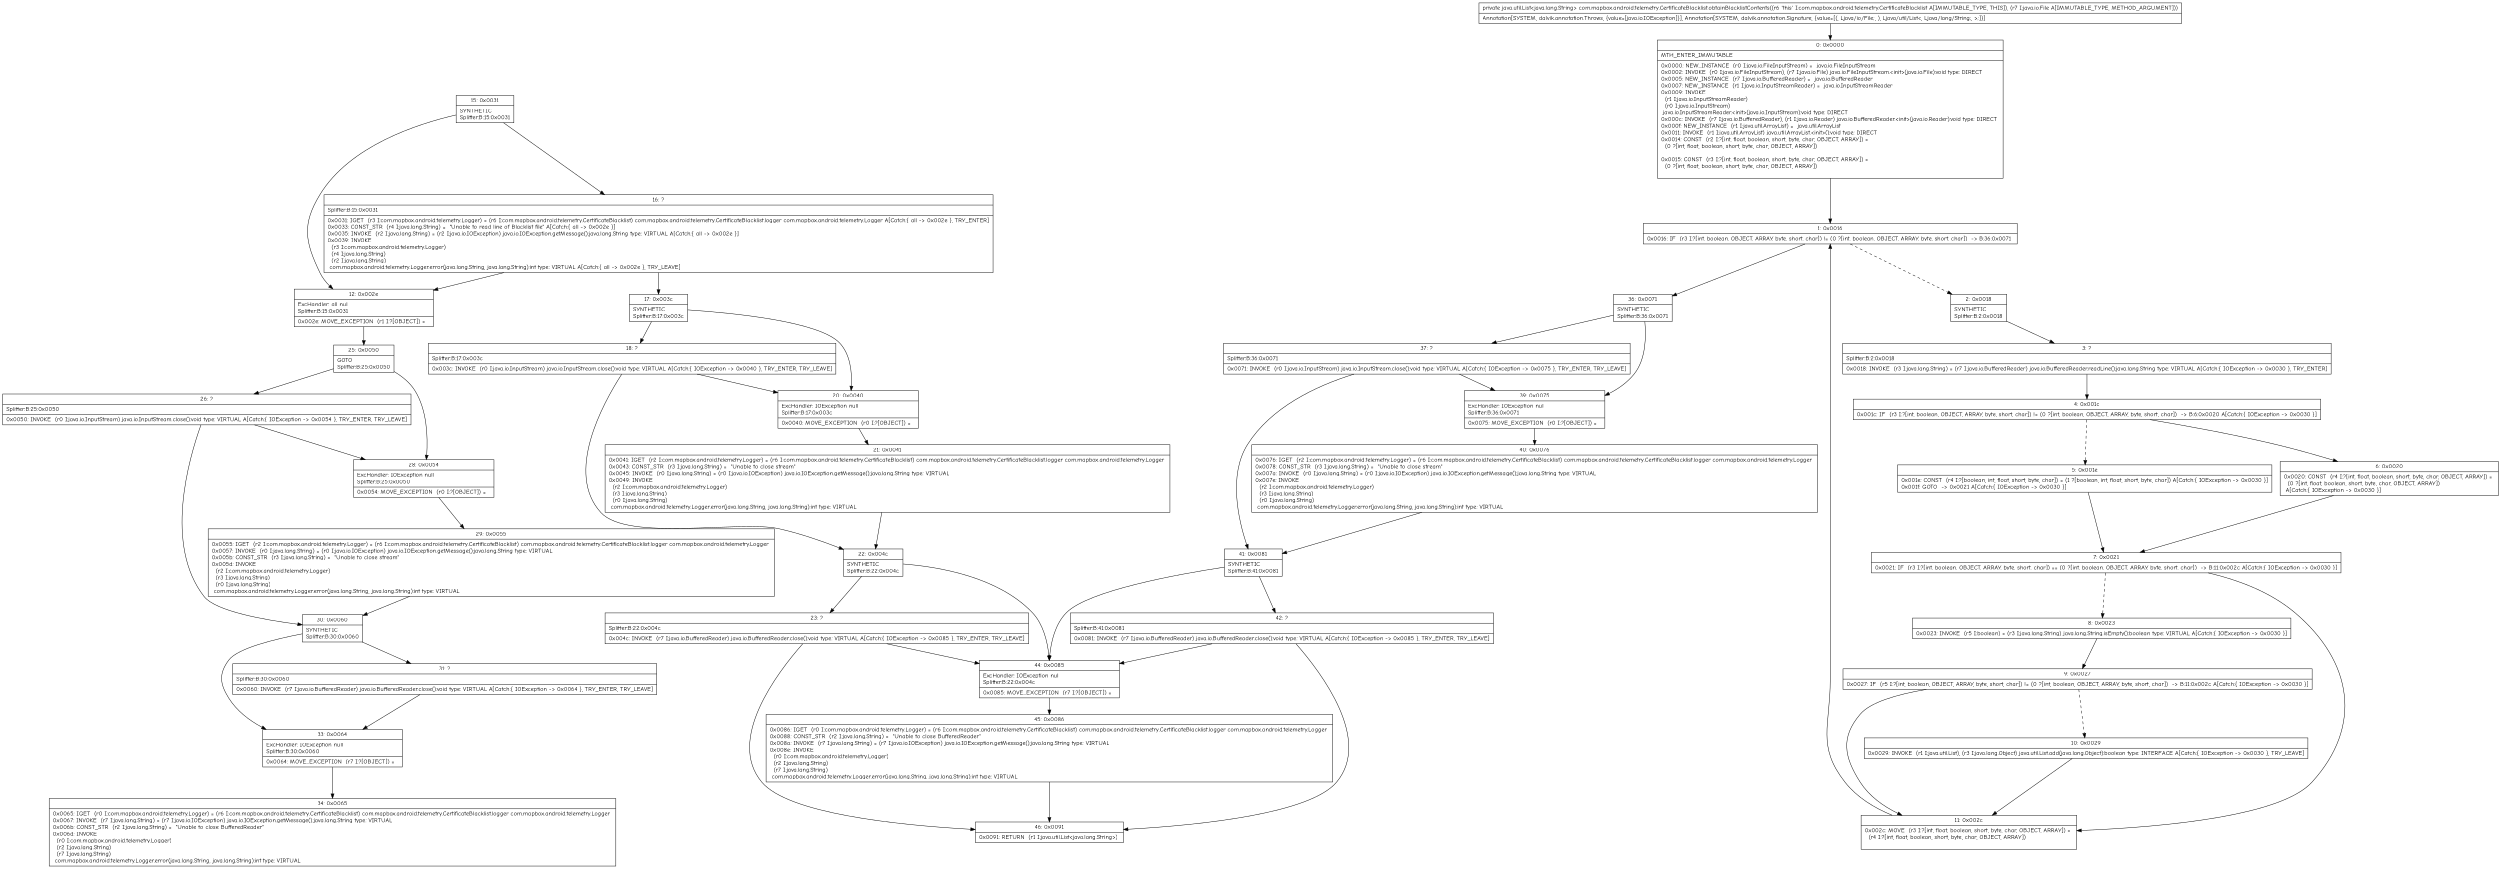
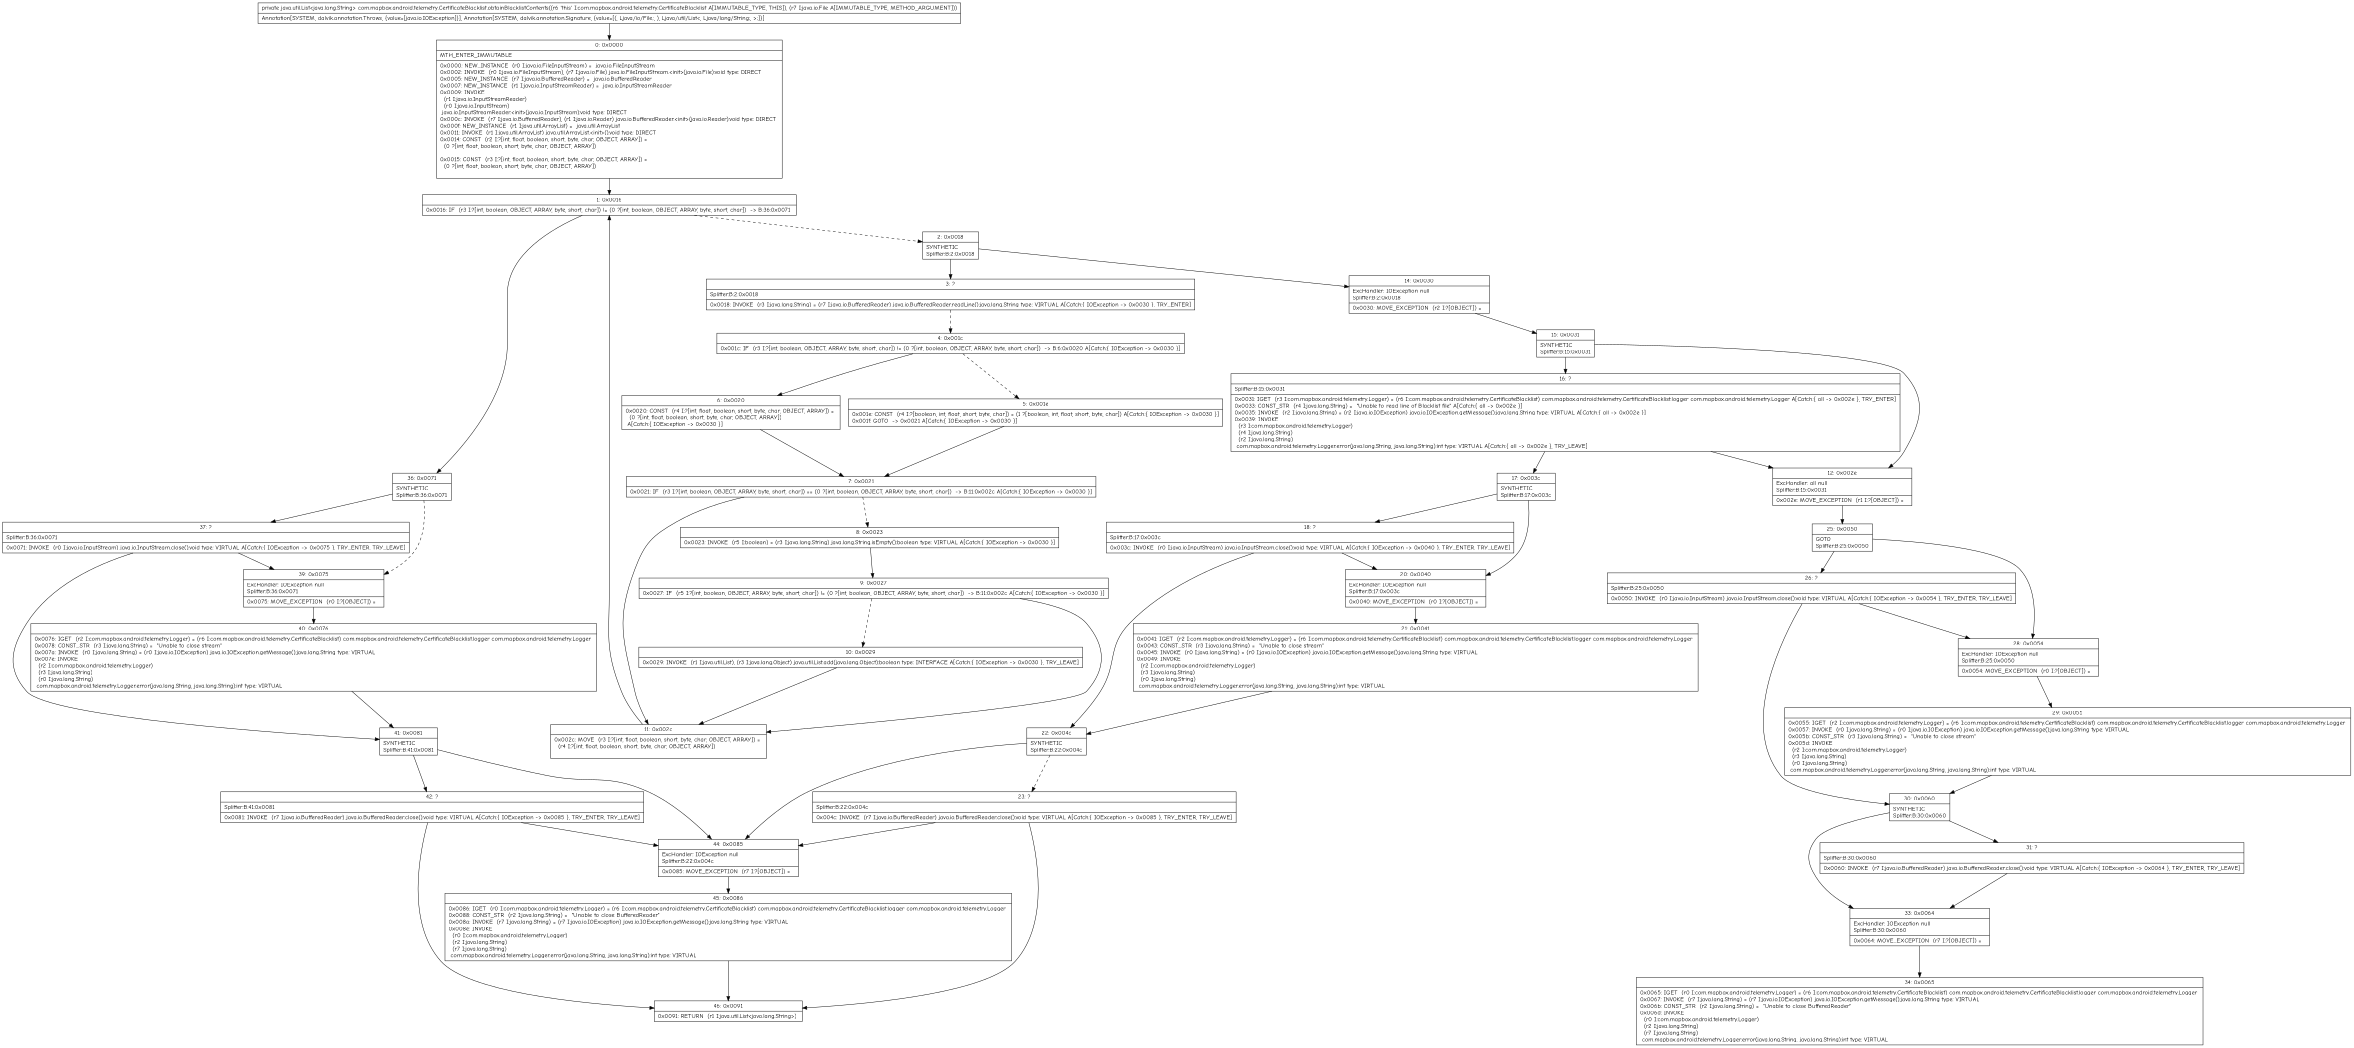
node "14: 0x0030": added
edge "36: 0x0071" -> "39: 0x0075": style solid -> dashed
edge "3: ?" -> "4: 0x001c": style solid -> dashed
edge "22: 0x004c" -> "23: ?": style solid -> dashed
